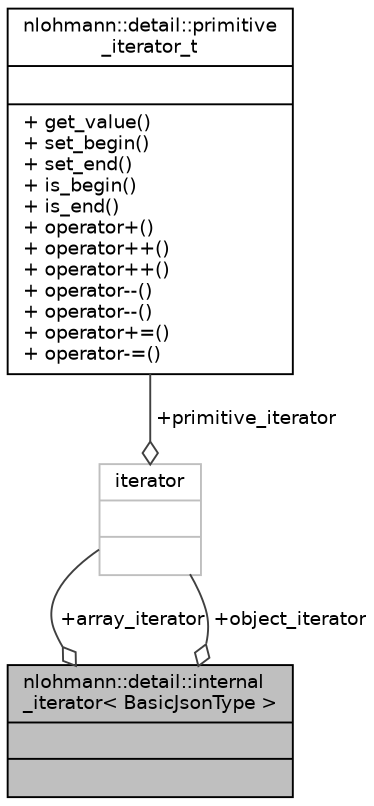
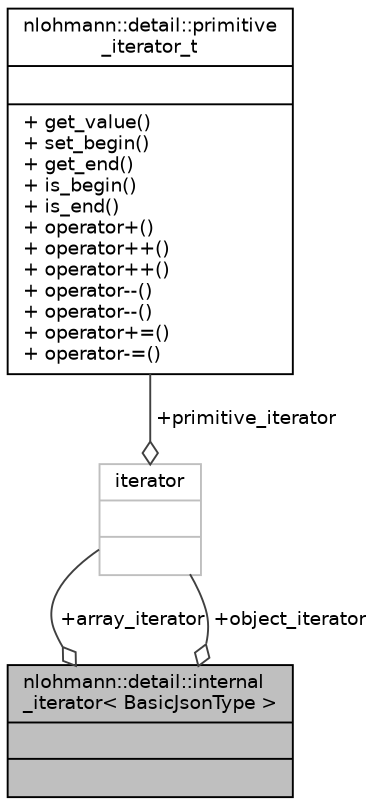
node "nlohmann::detail::primitive": text "+ set_end()" -> "+ get_end()"
